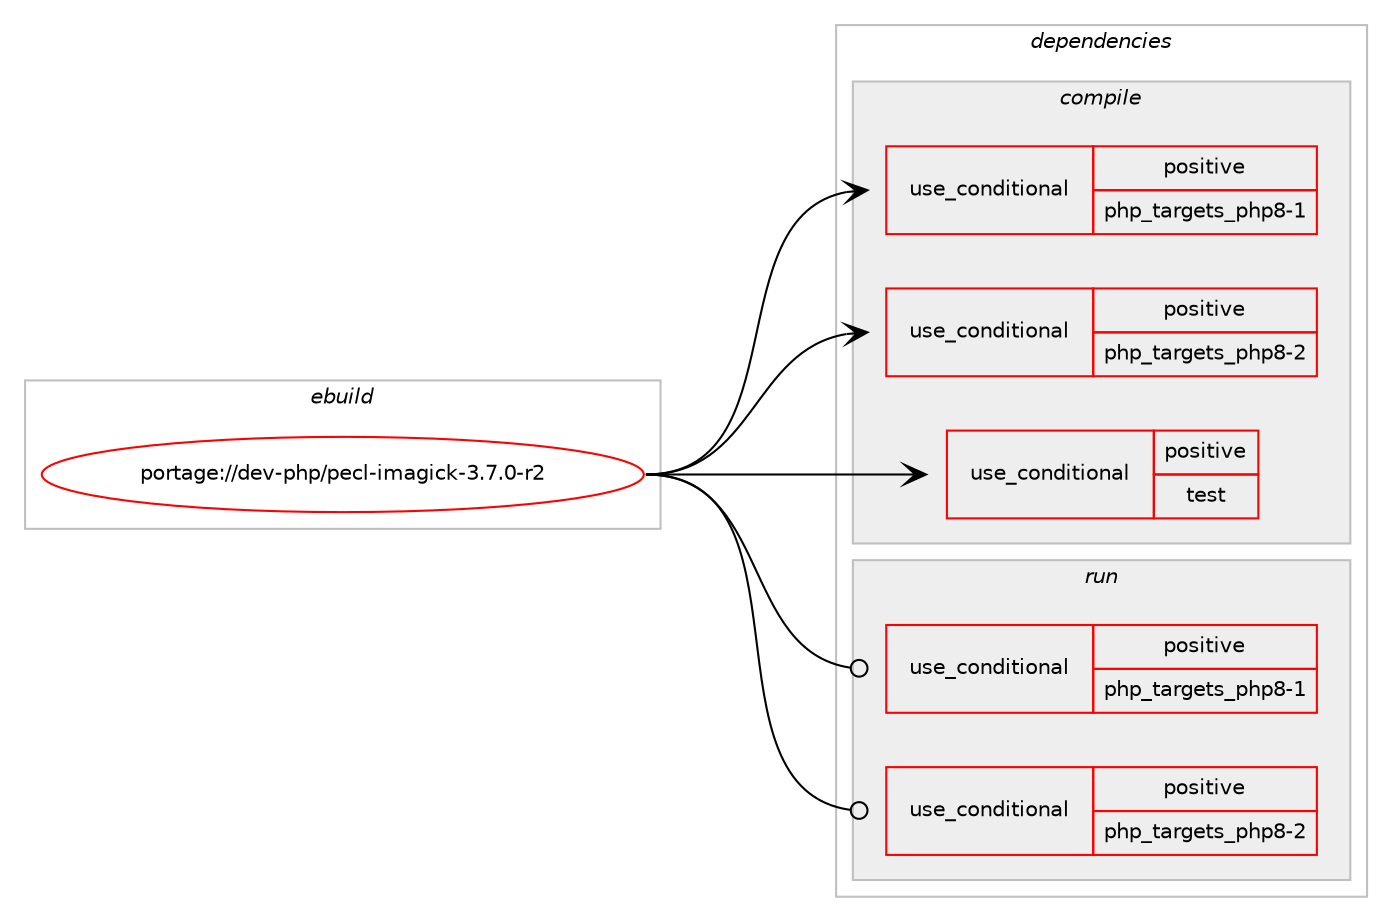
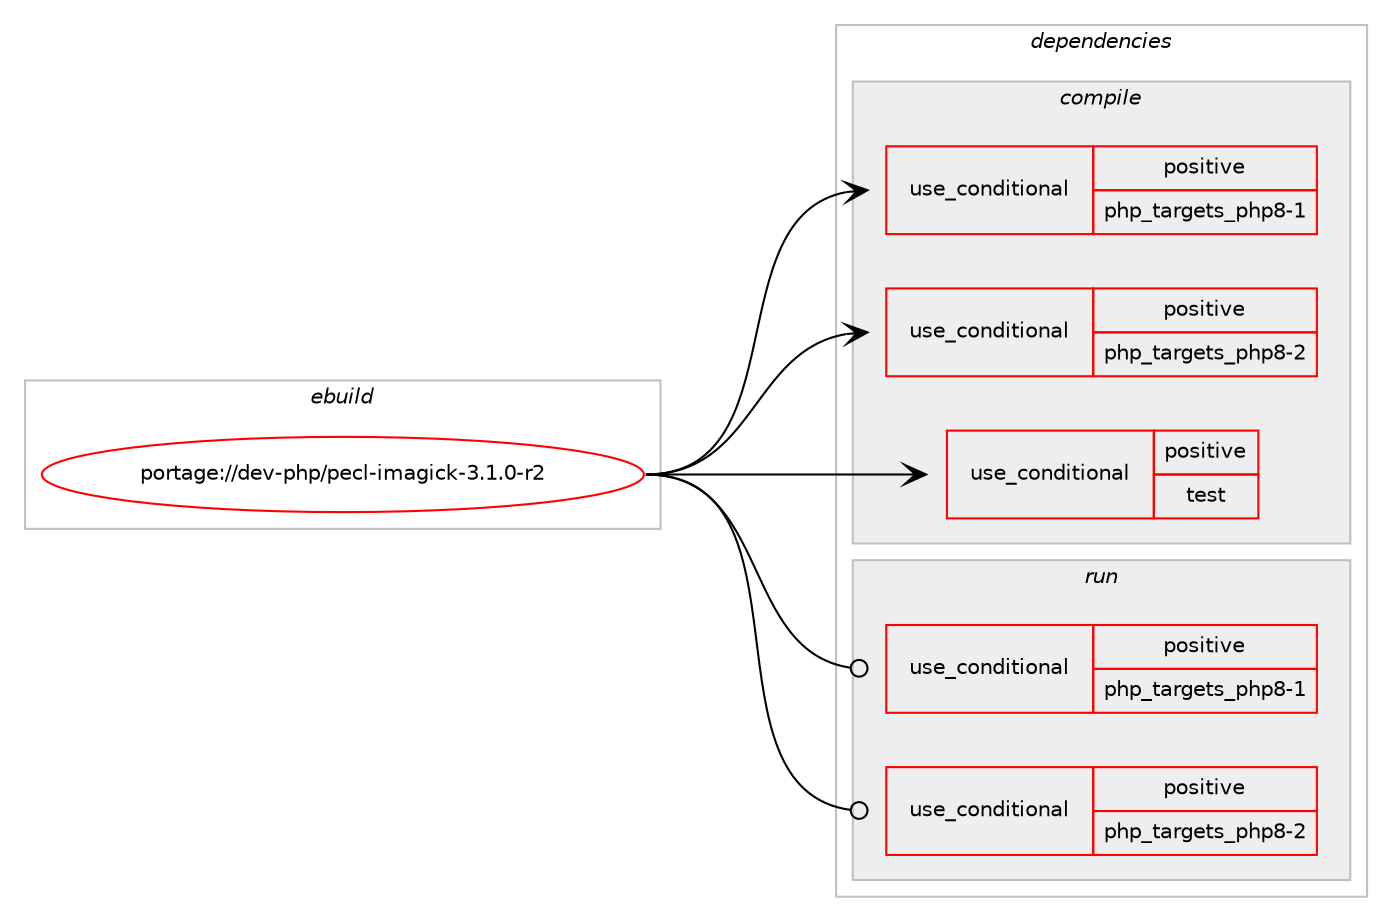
node "portage://dev-php/pecl-imagick-3.7.0-r2": label "portage://dev-php/pecl-imagick-3.7.0-r2" -> "portage://dev-php/pecl-imagick-3.1.0-r2"
